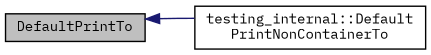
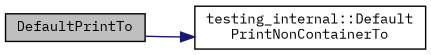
edge "testing_internal::Default PrintNonContainerTo" -> "DefaultPrintTo": reversed
